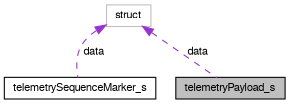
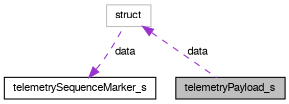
edge "telemetrySequenceMarker_s" -> "struct": reversed
